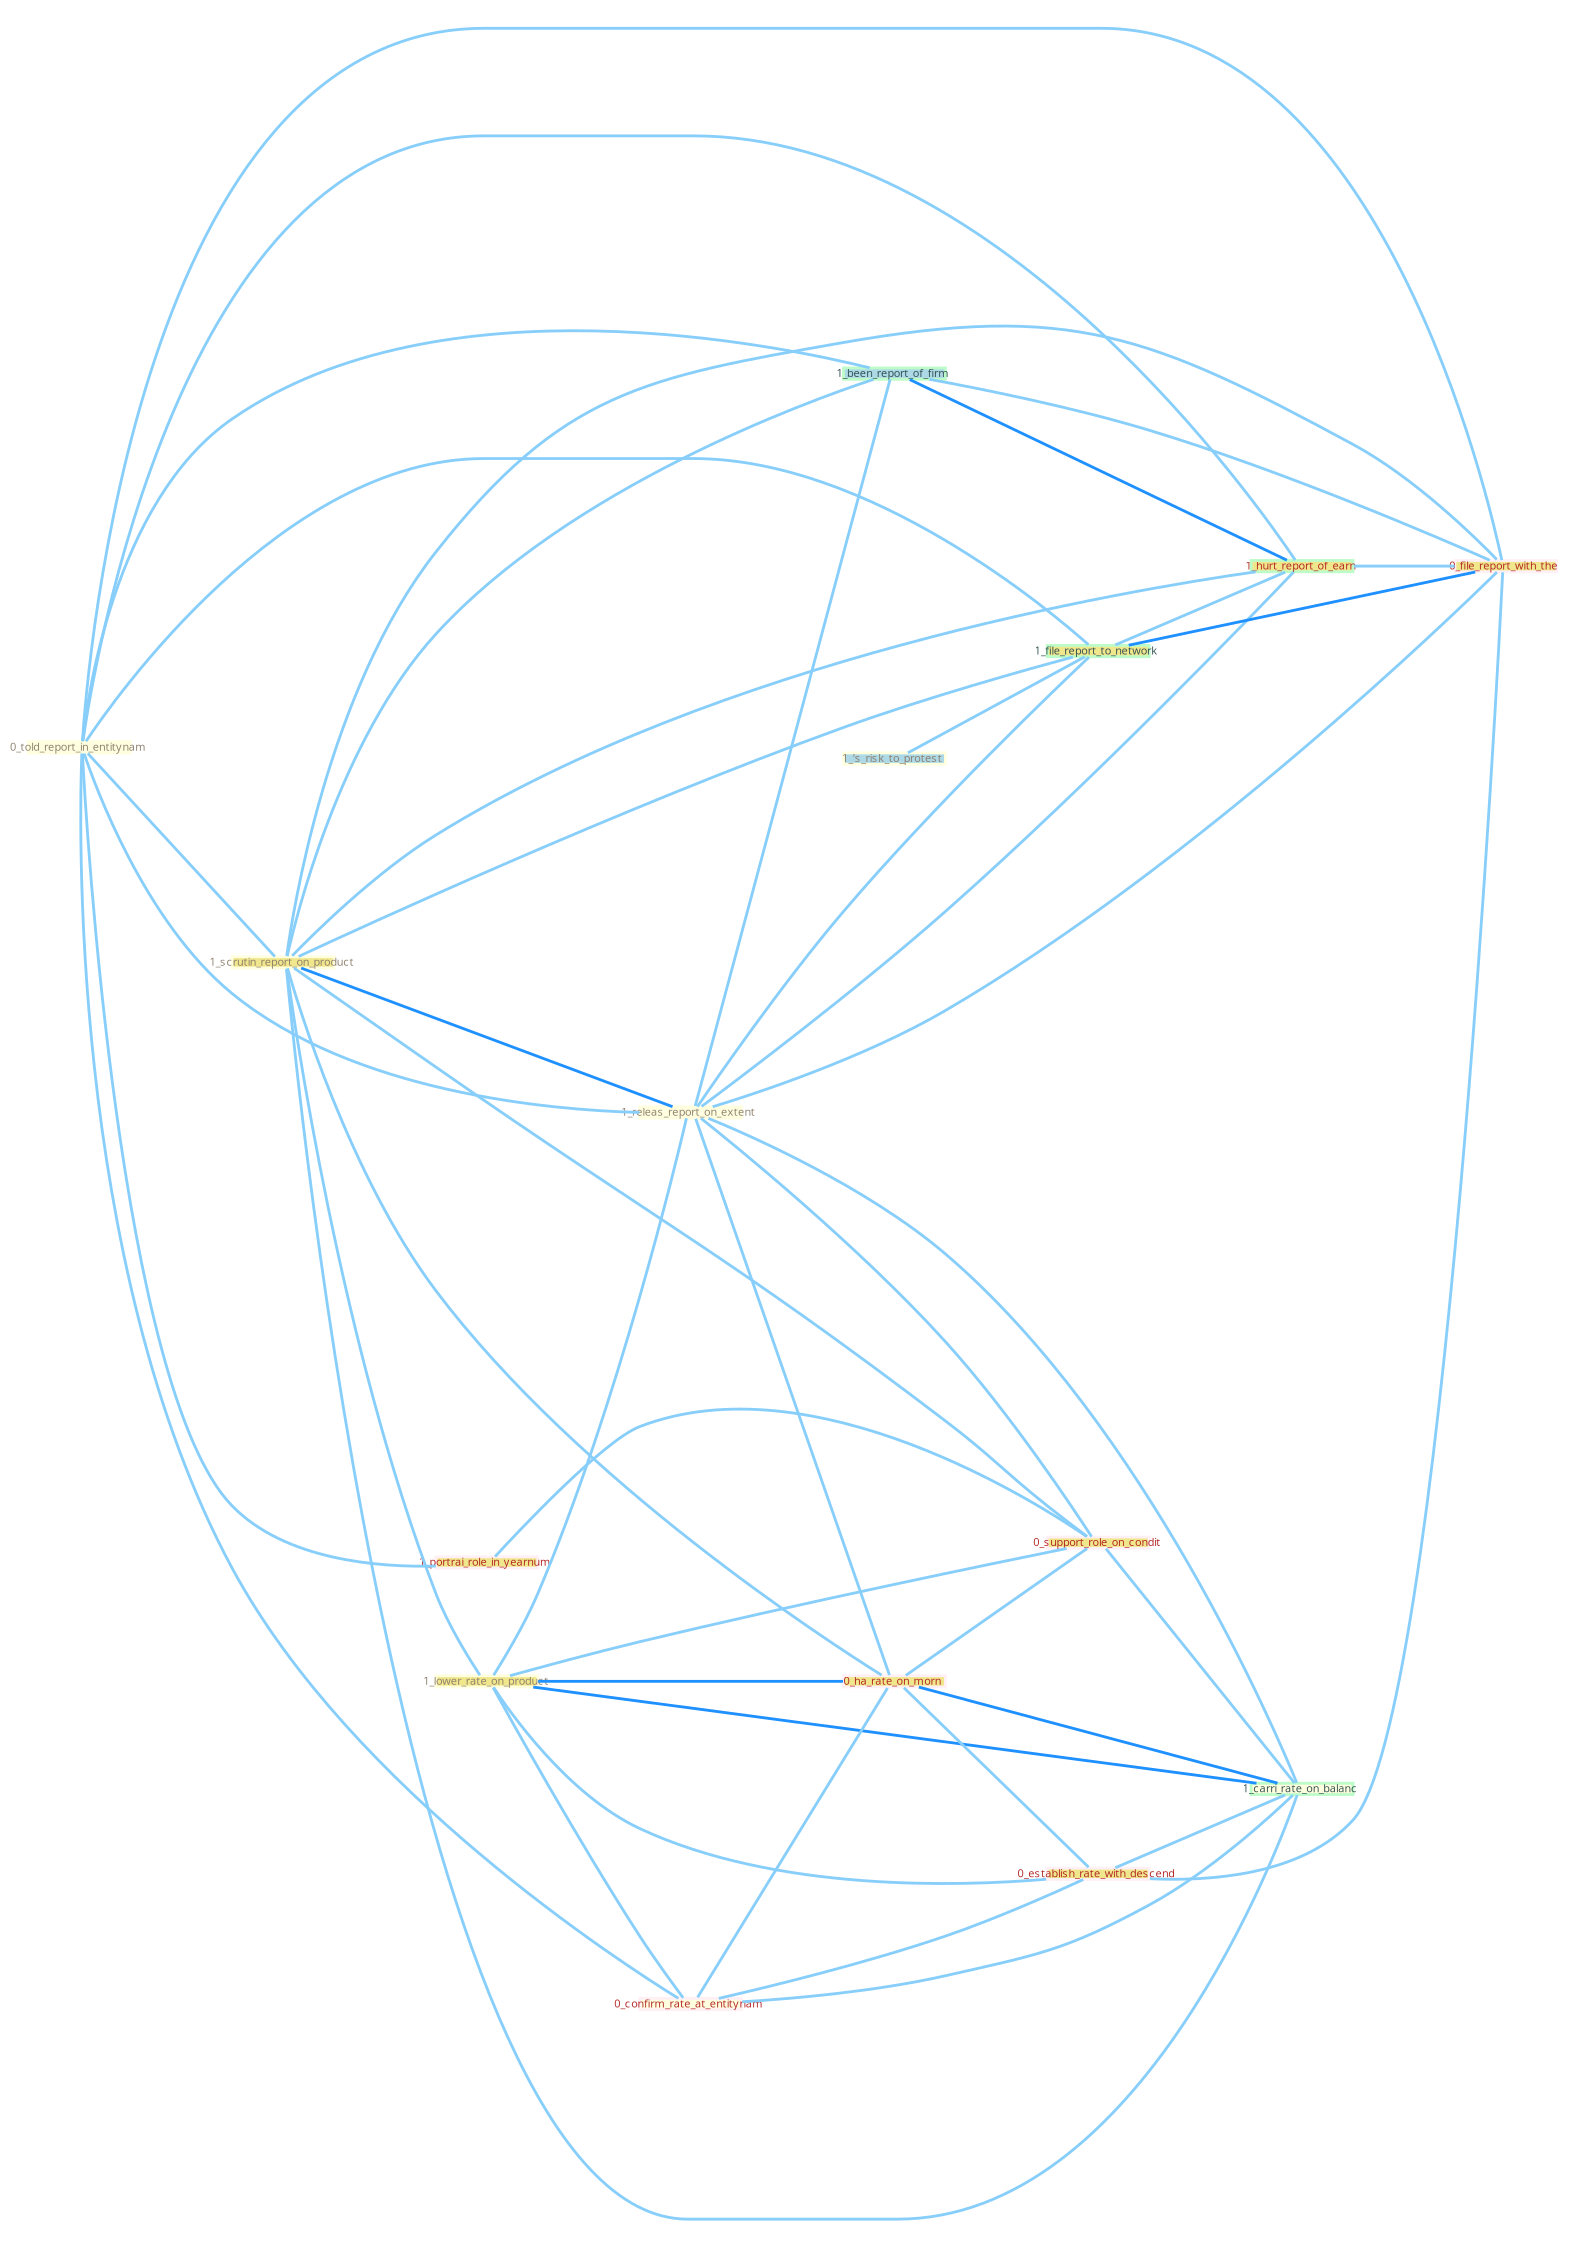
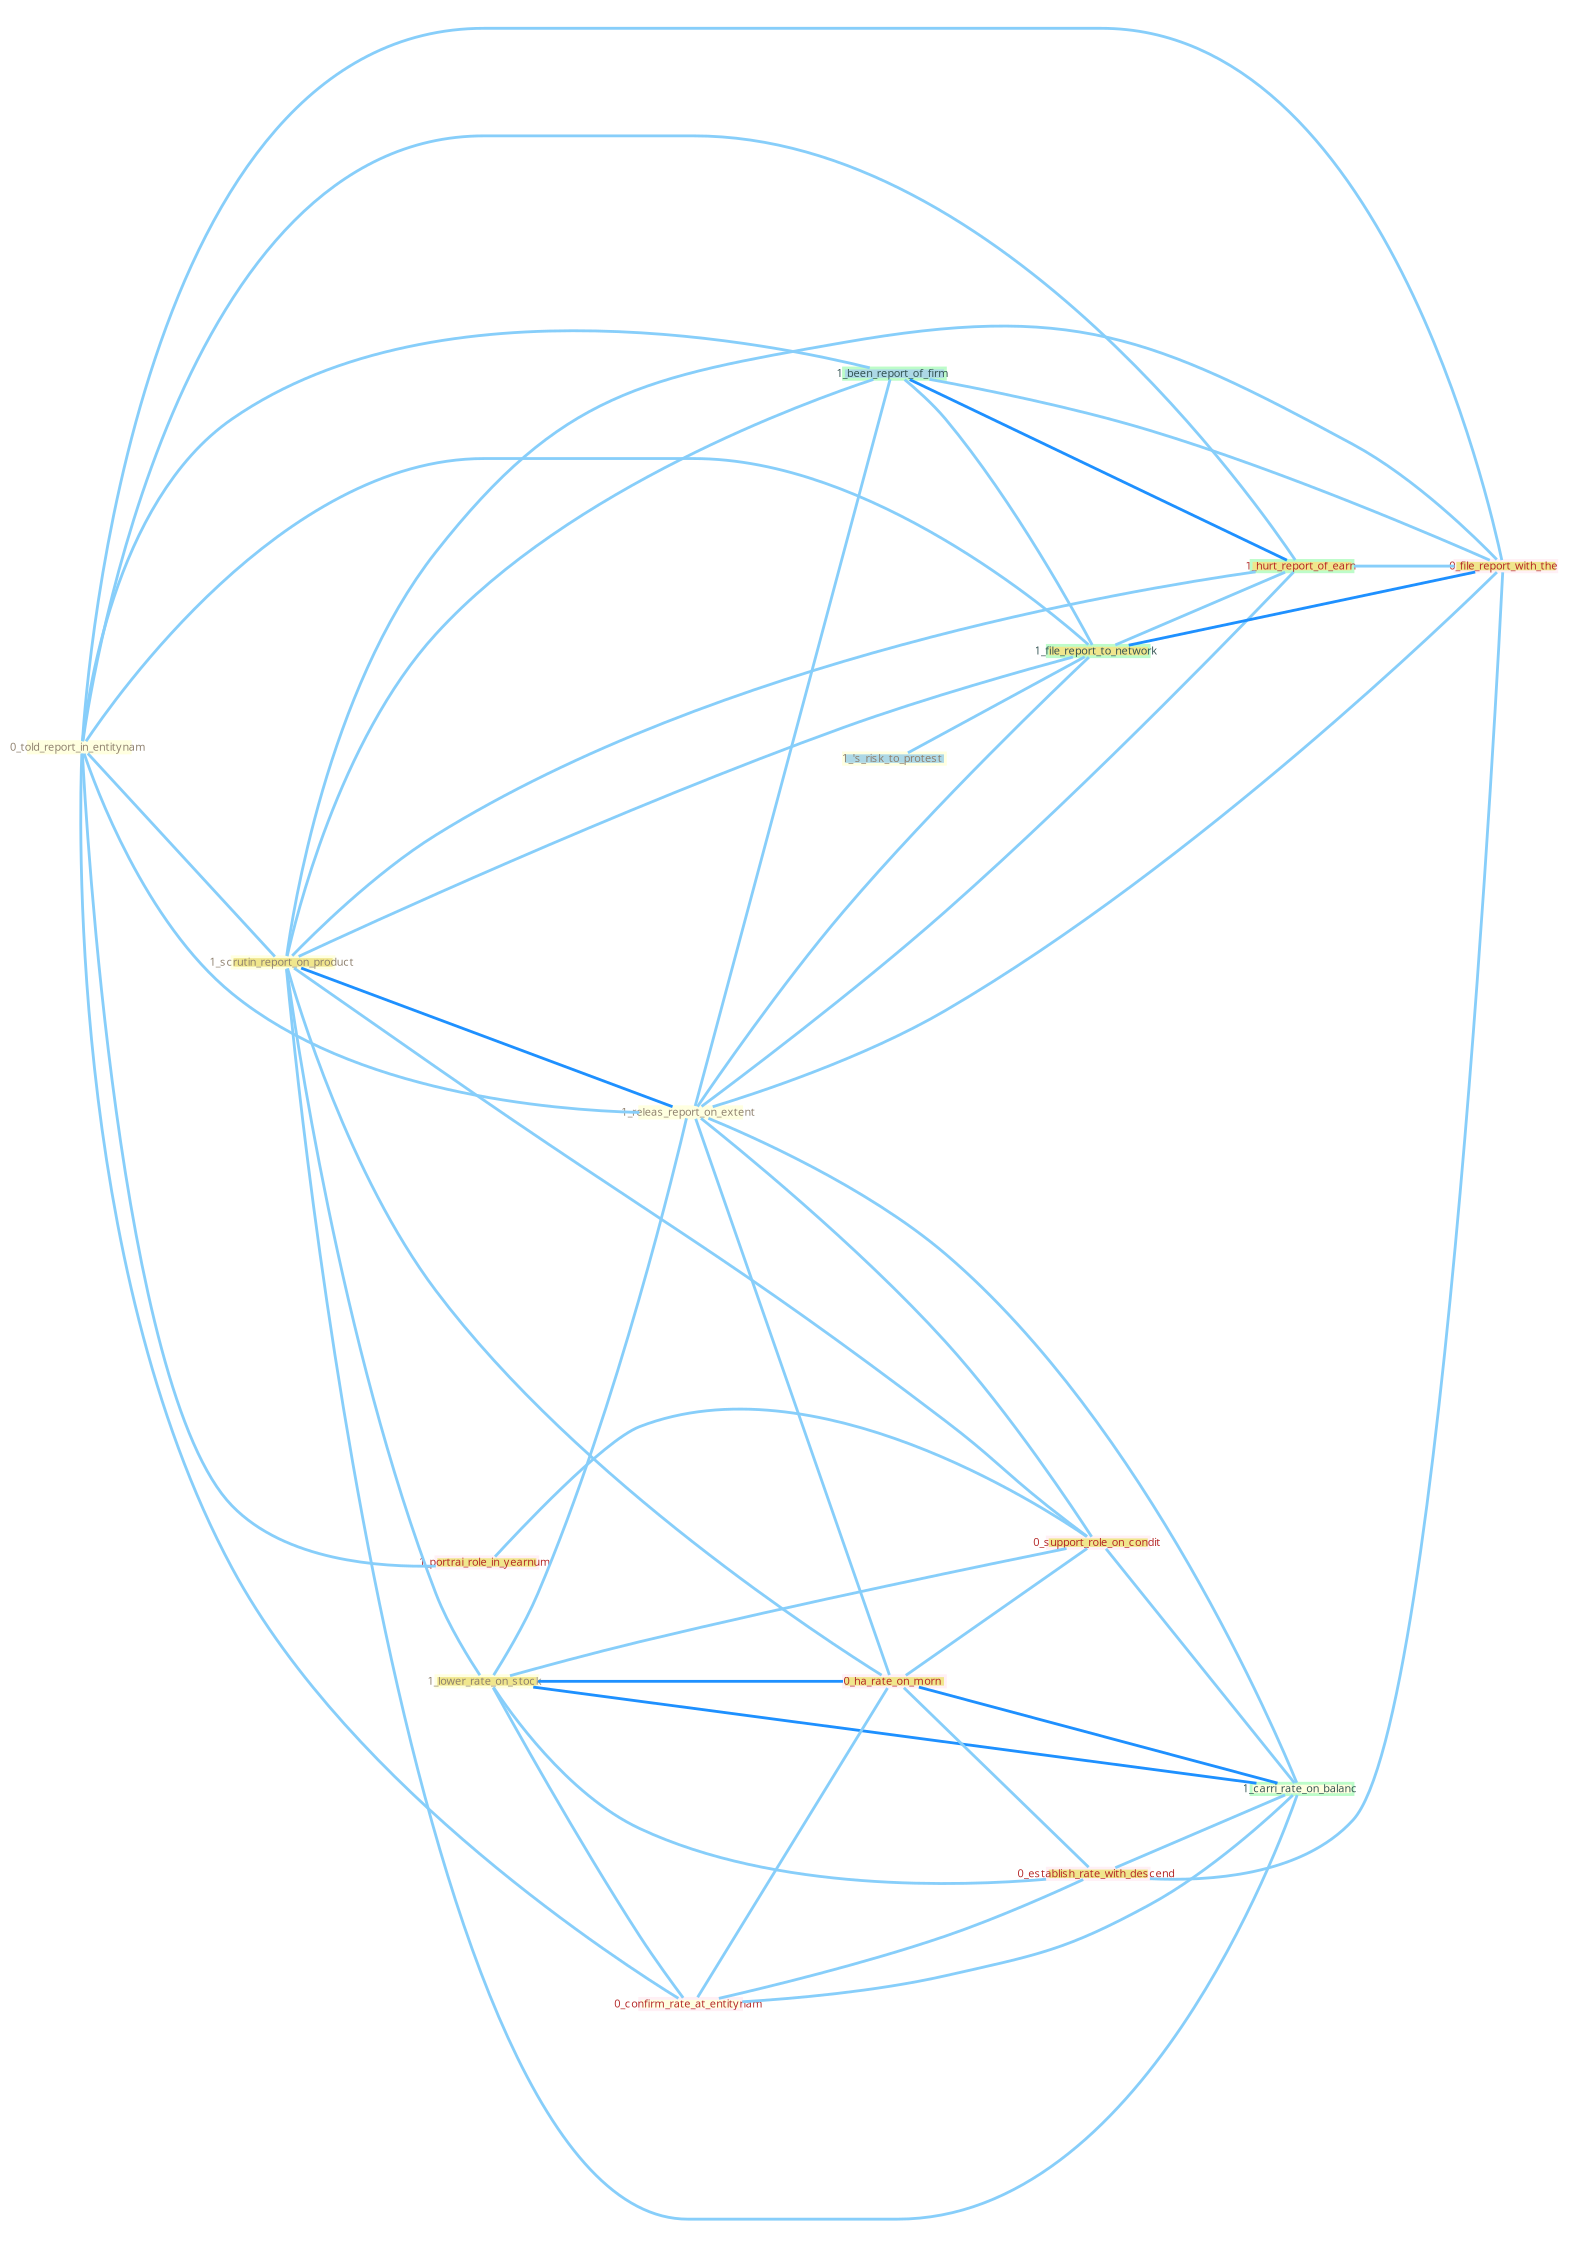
edge "1_been_report_of_firm" -- "1_file_report_to_network": added
node "1_lower_rate_on_product": label "1_lower_rate_on_product" -> "1_lower_rate_on_stock"
